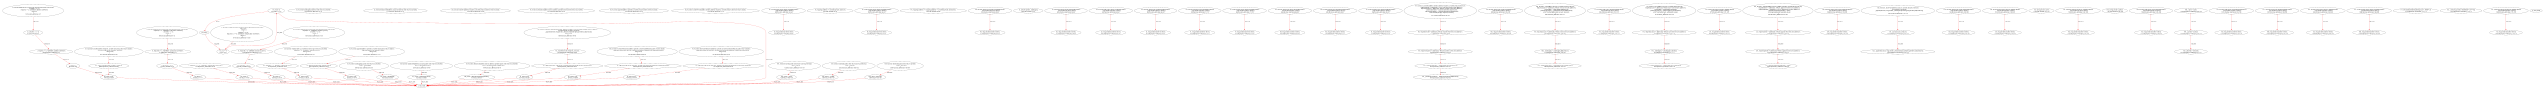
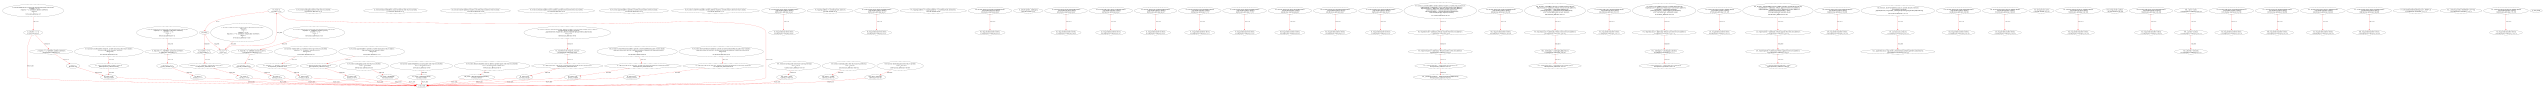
node "16_ uint256 c = a * b; 111-new_variable-17-17": added
edge "160_ return _symbol; 1261-return-161-161" -> "0_ exit_node": now "3_ uint256 c = a + b; 30-new_variable-4-4" -> "0_ exit_node"
